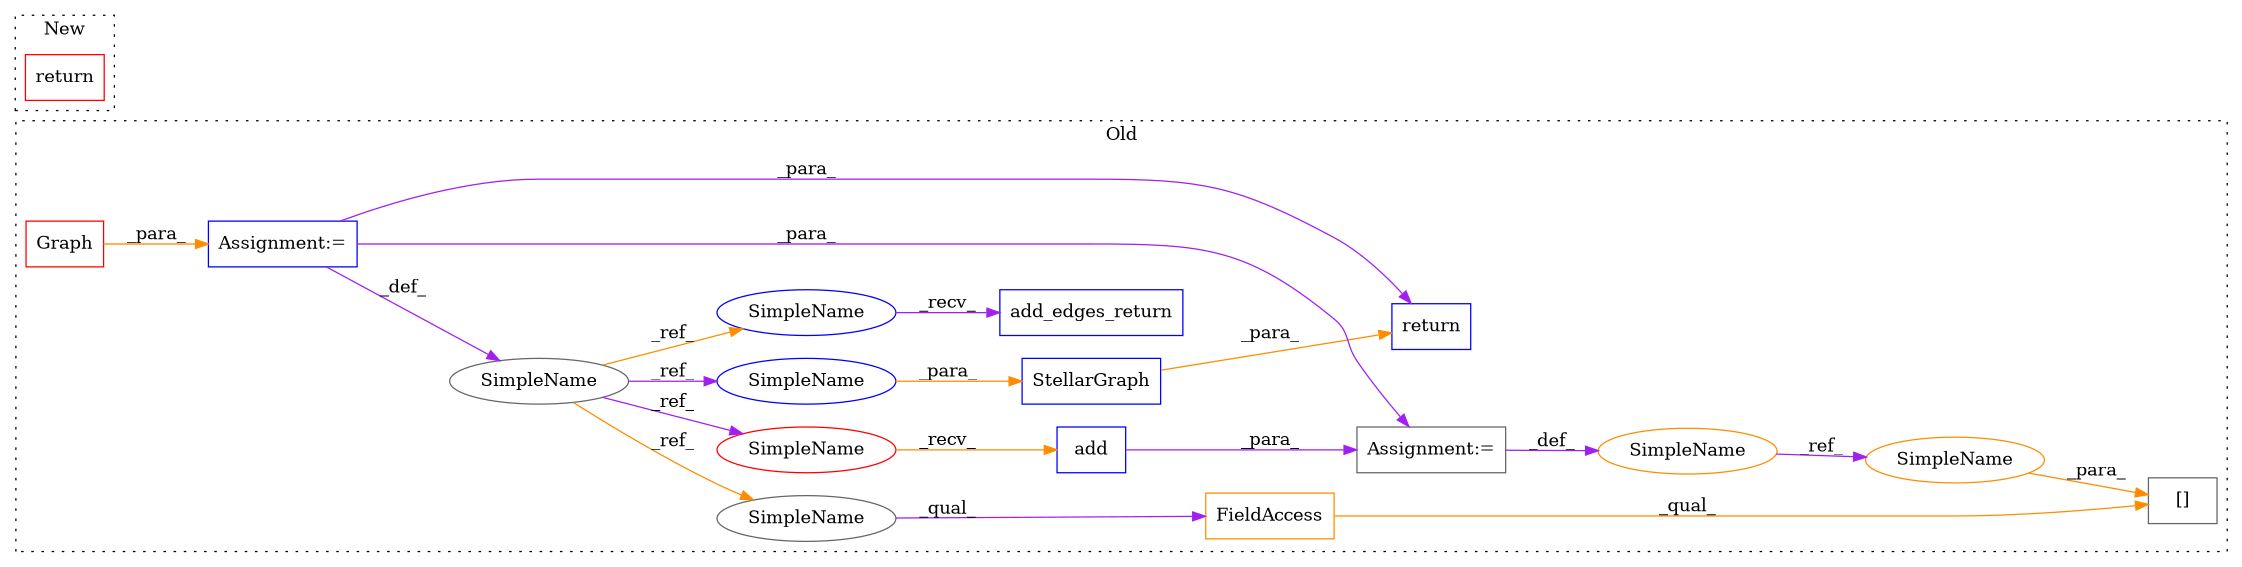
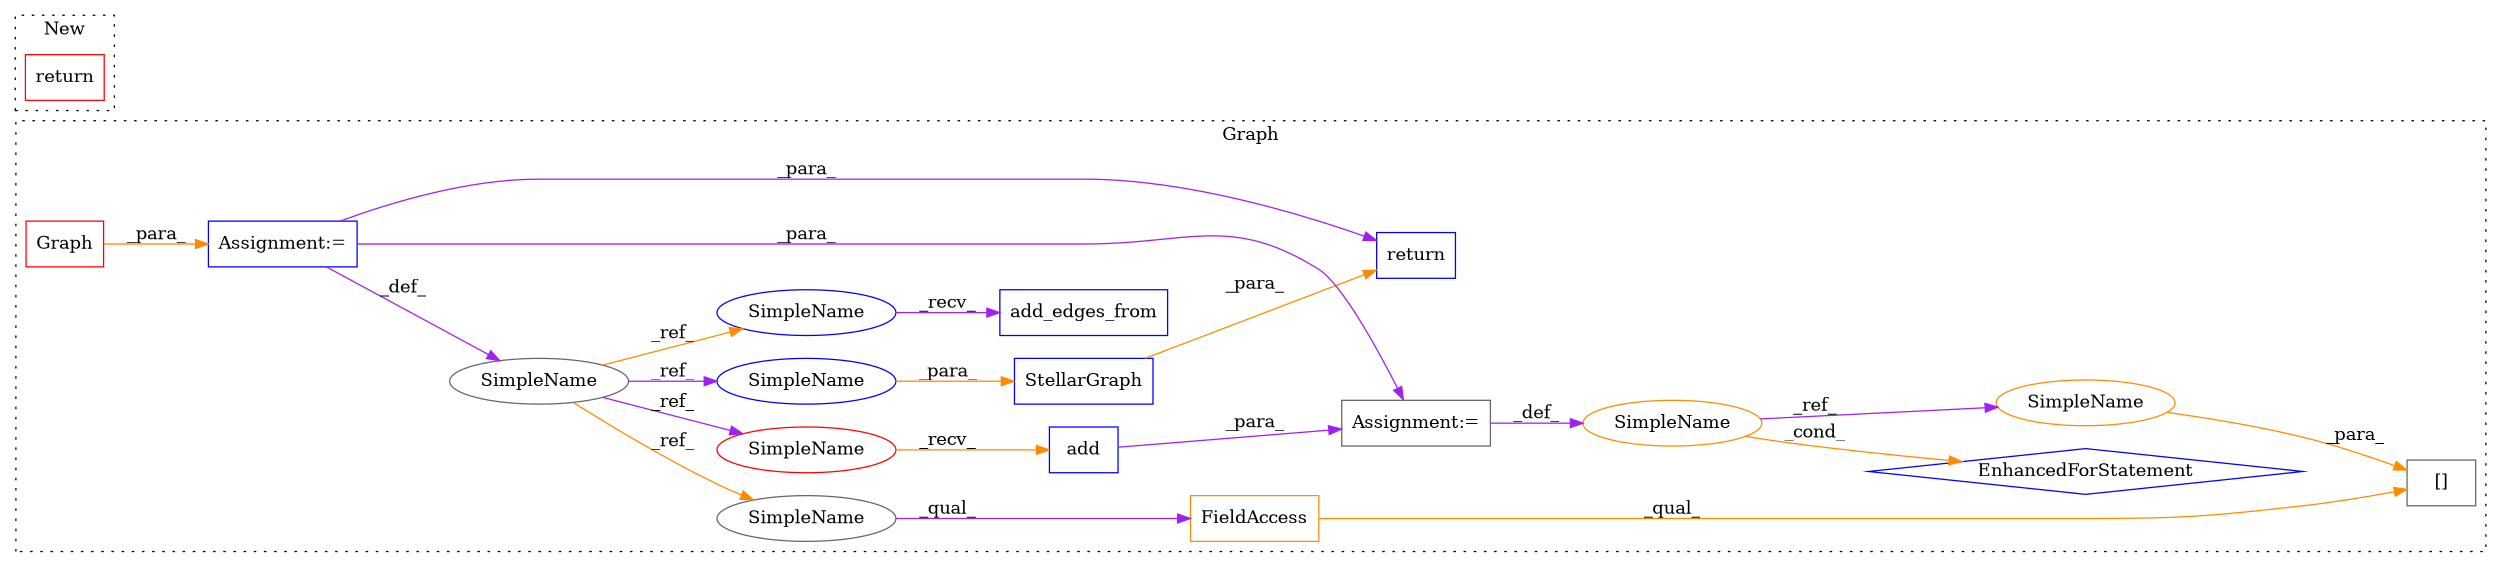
cluster "Old": label "Old" -> "Graph"
node "add_edges_return": label "add_edges_return" -> "add_edges_from"
node "EnhancedForStatement": added
